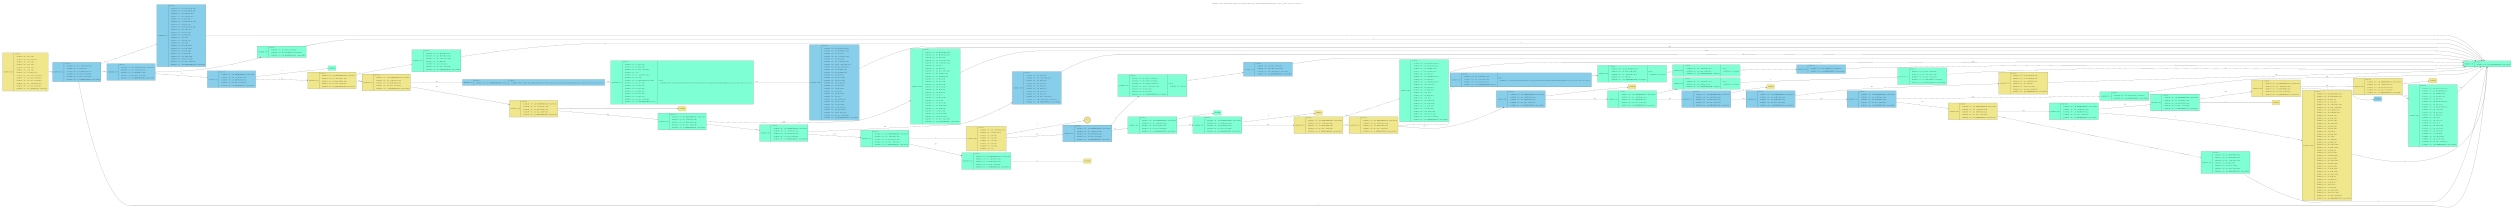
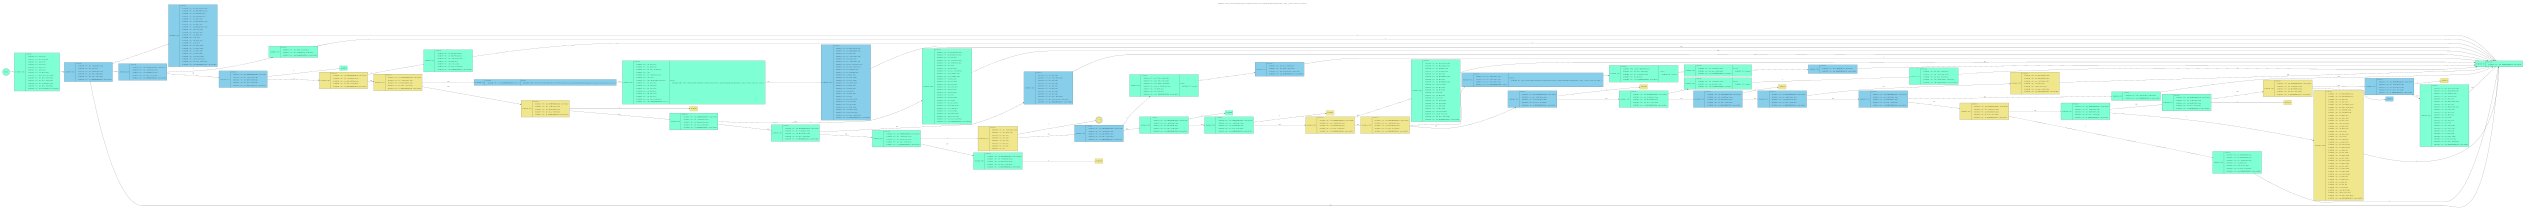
node "Entry": added
node "0x4019c0 [45]": fillcolor khaki -> aquamarine
node "0x401c34 [25]": fillcolor khaki -> skyblue
